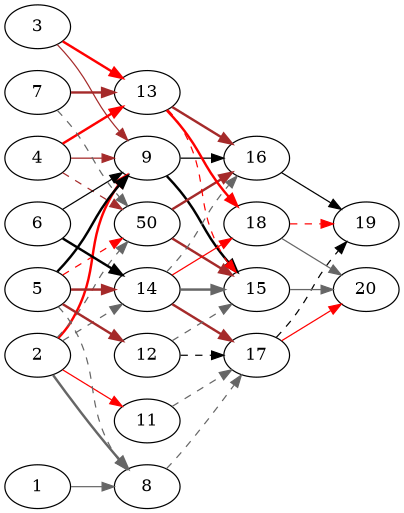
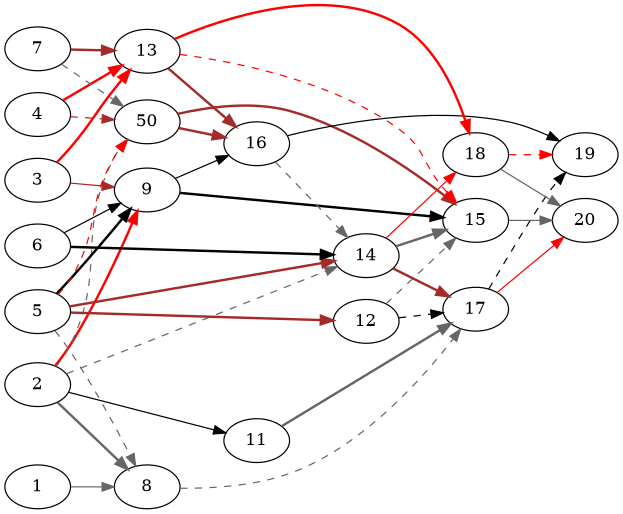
edge "4" -> "9": removed
edge "14" -> "16": reversed
edge "2" -> "11": color red -> black
edge "11" -> "17": style dashed -> bold
